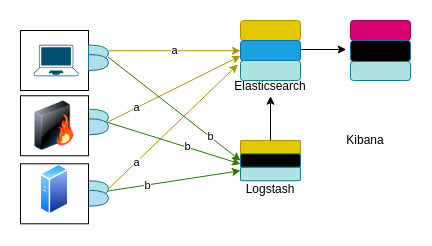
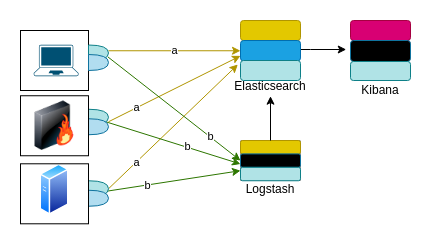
node "Kibana": moved (366, 141) -> (381, 91)
